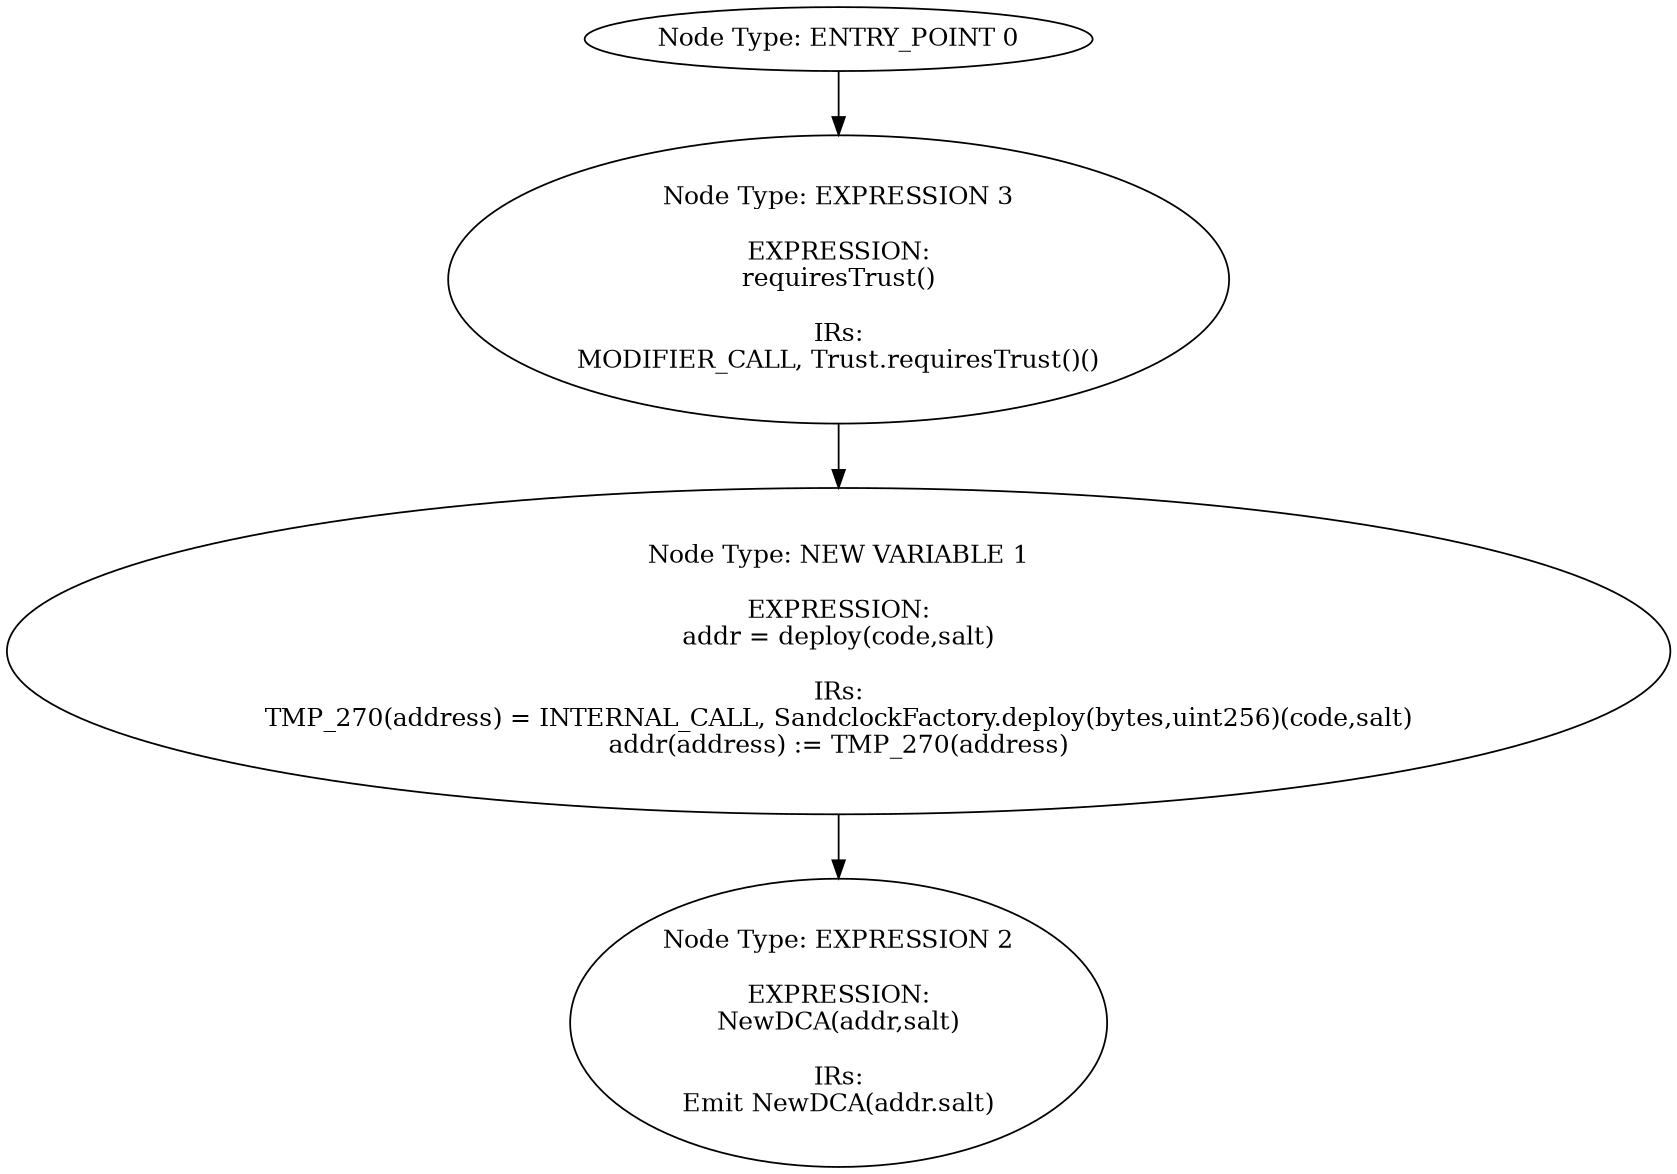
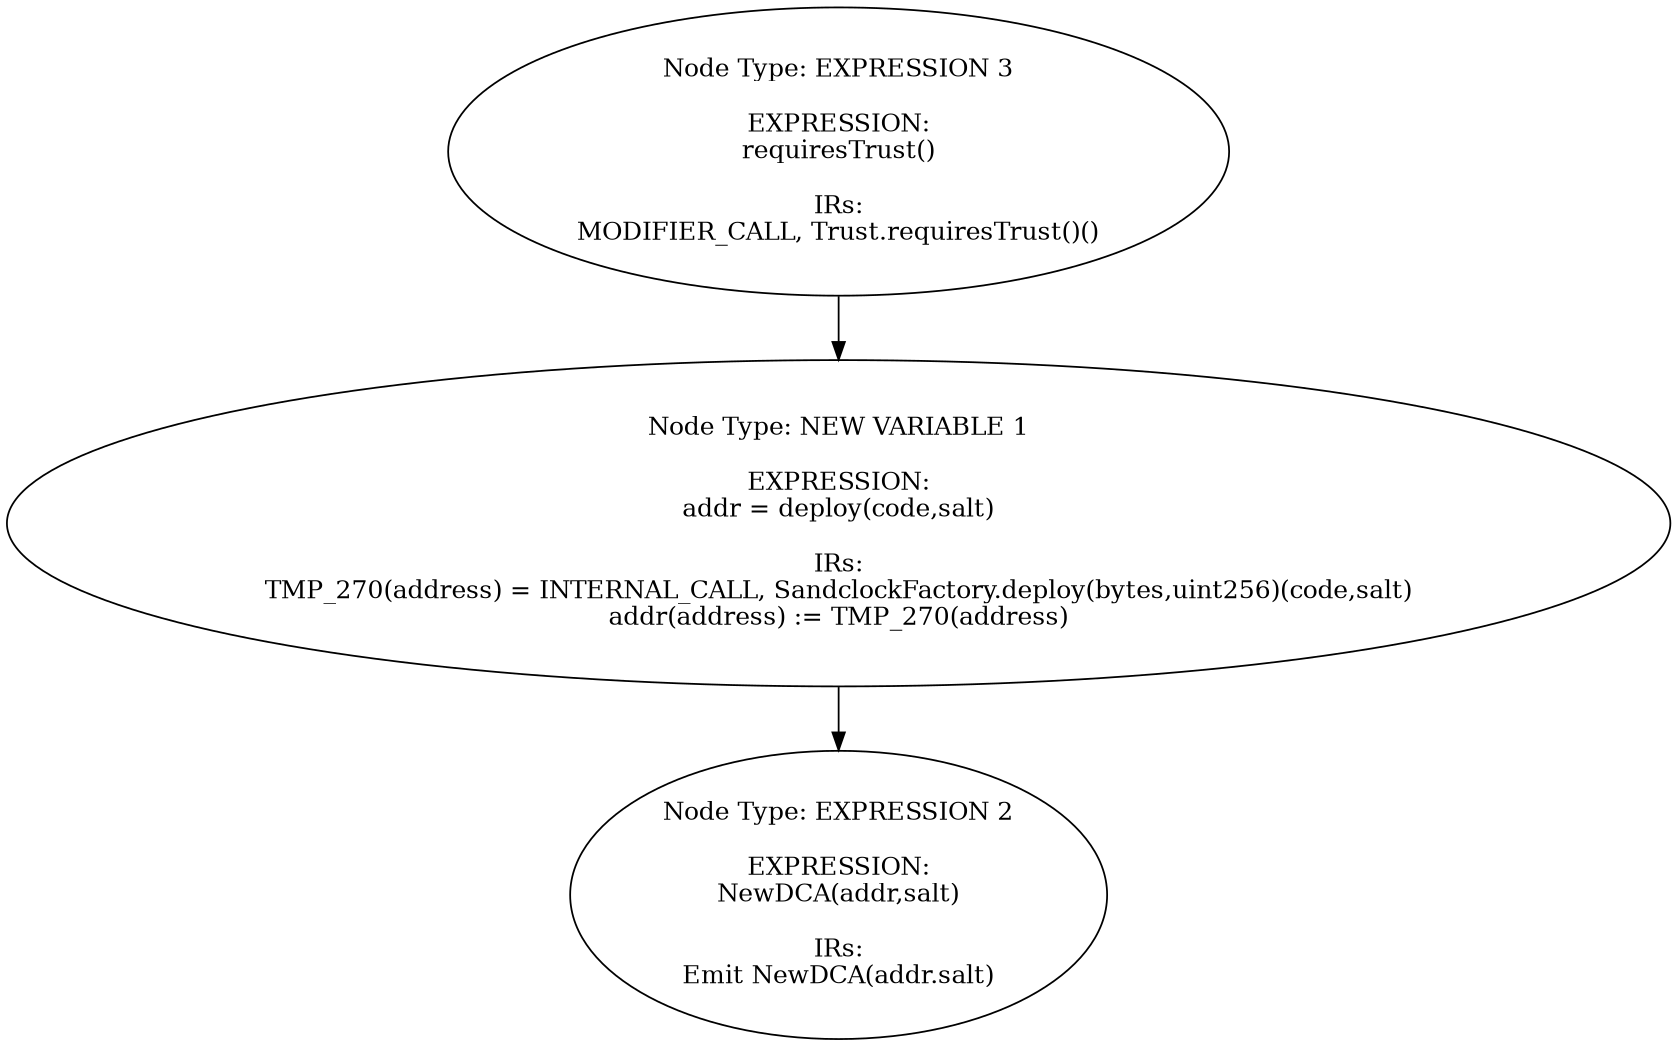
node "Node Type: ENTRY_POINT 0": removed
